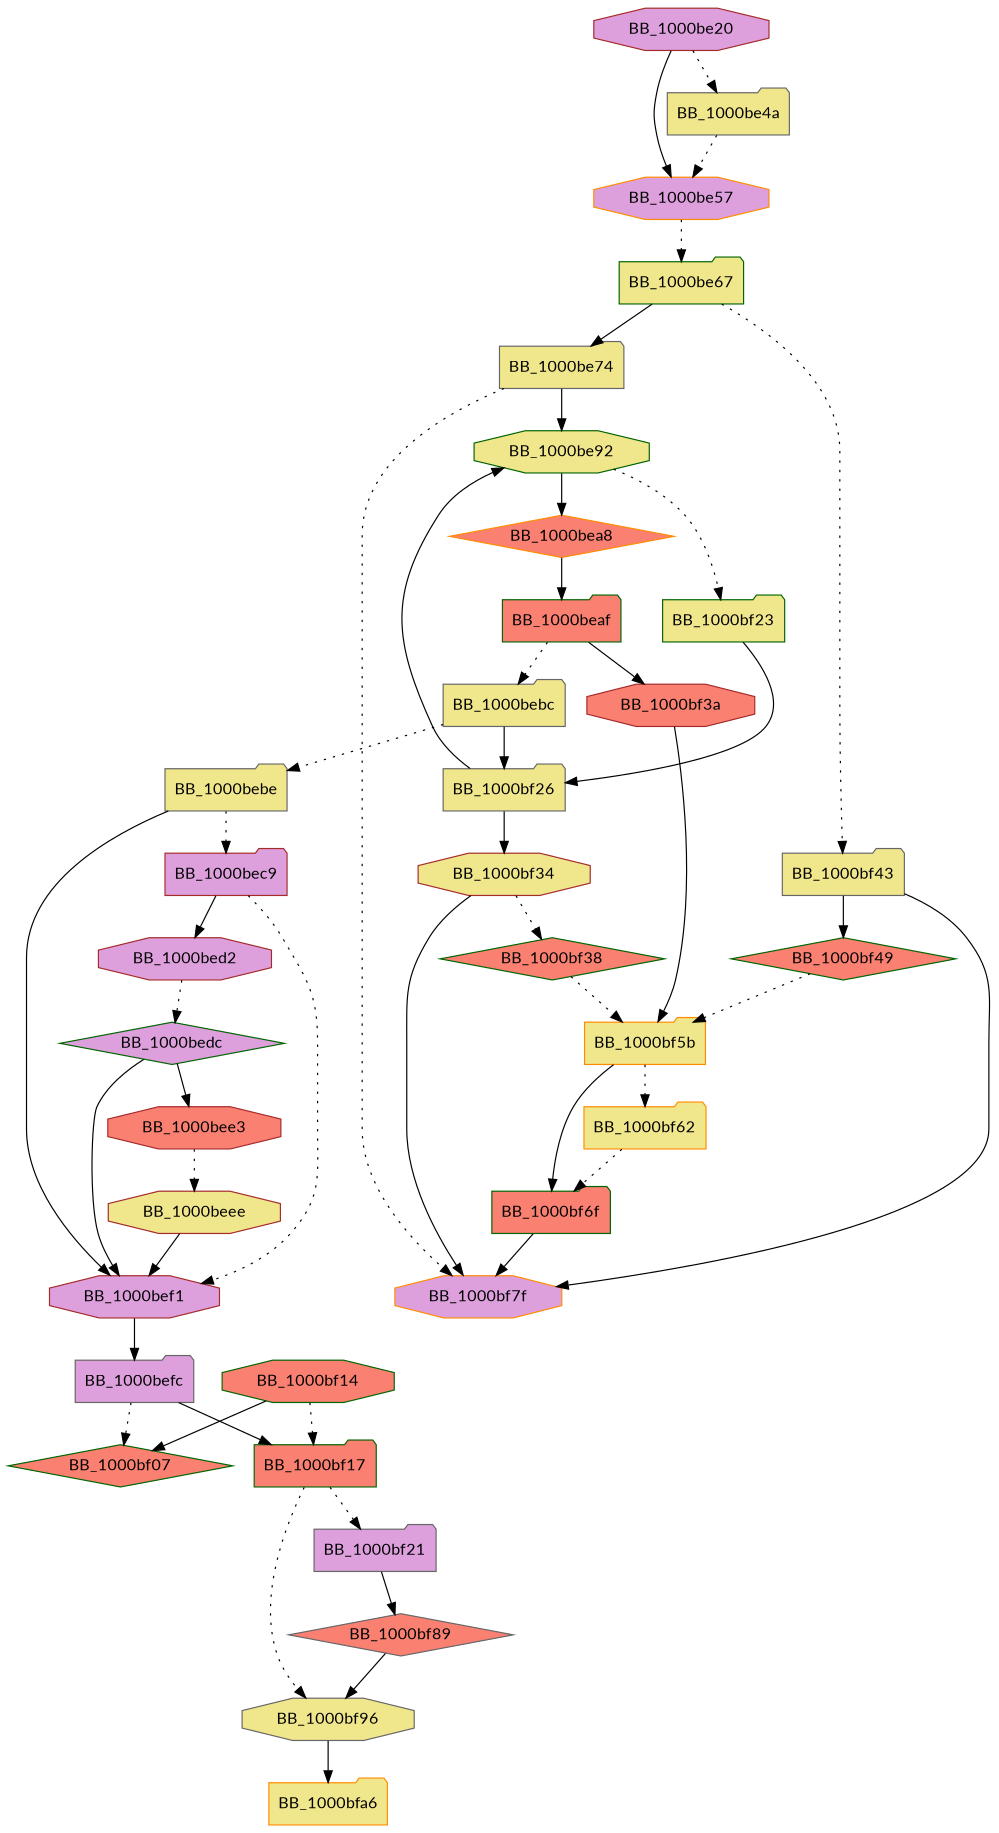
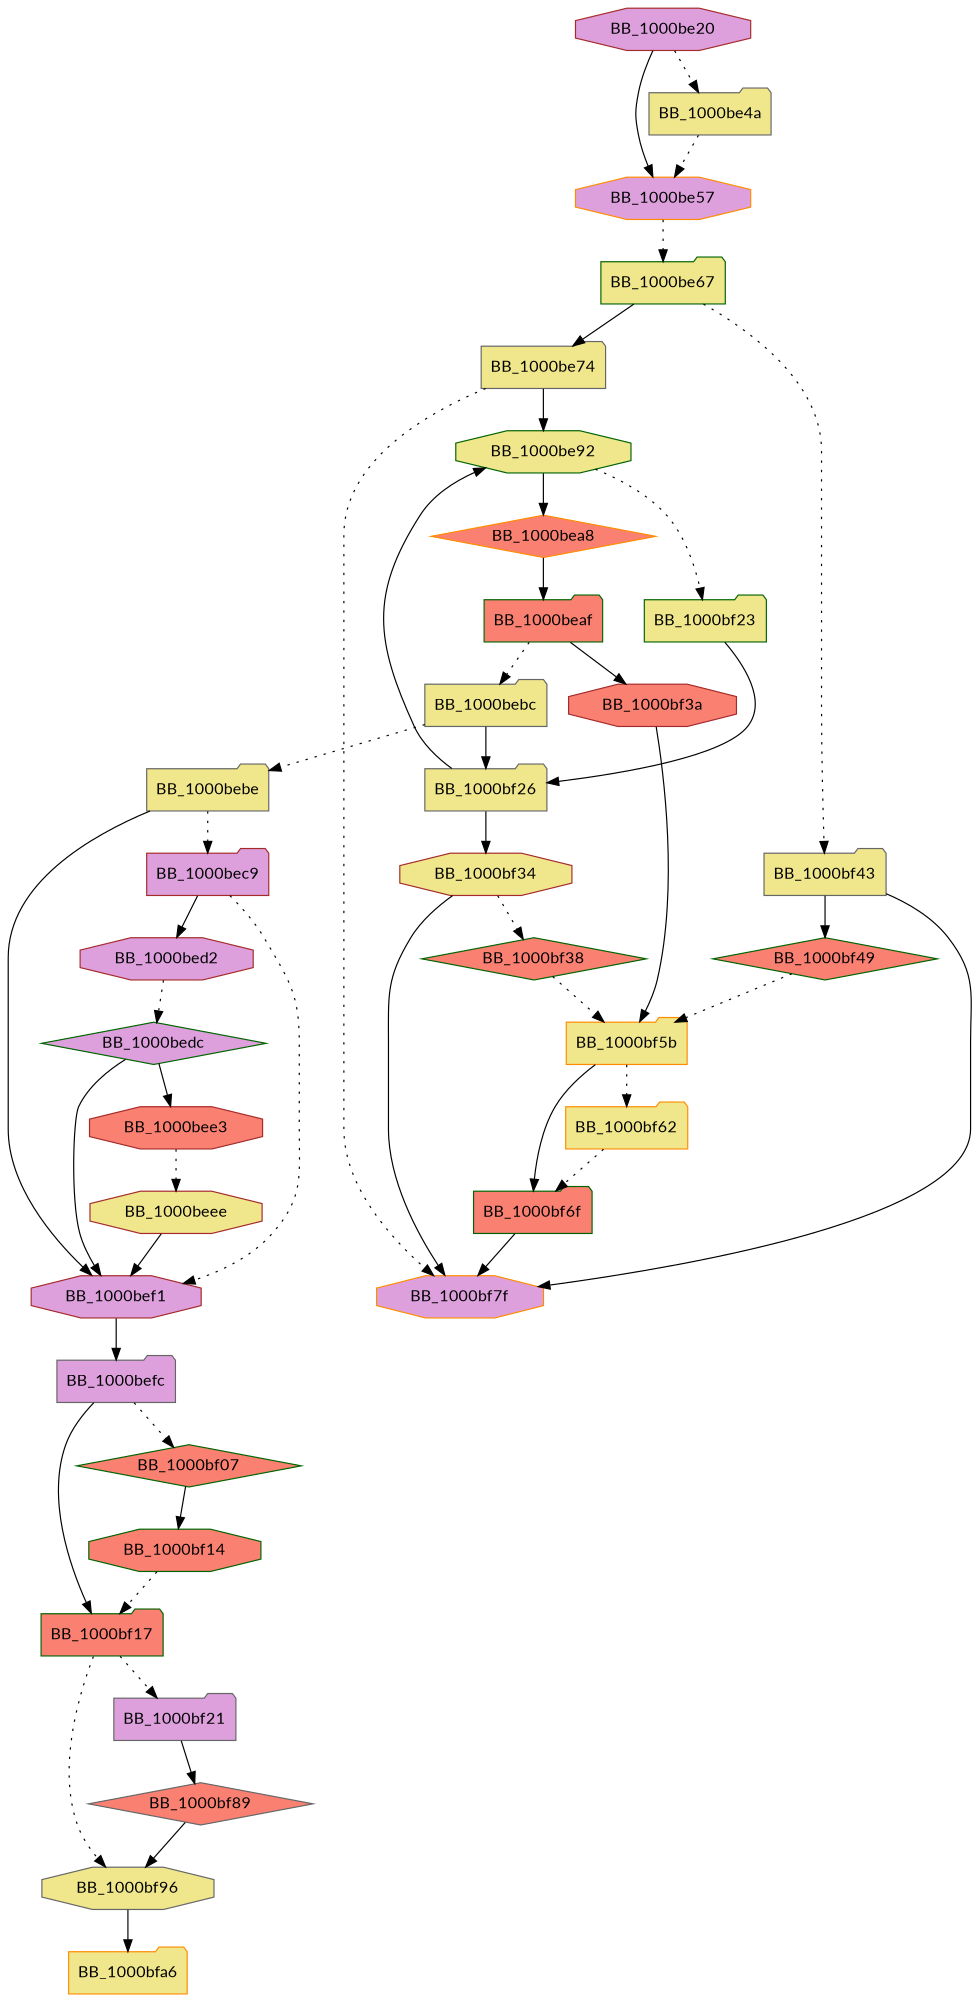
edge "BB_1000bf14" -> "BB_1000bf07": reversed
